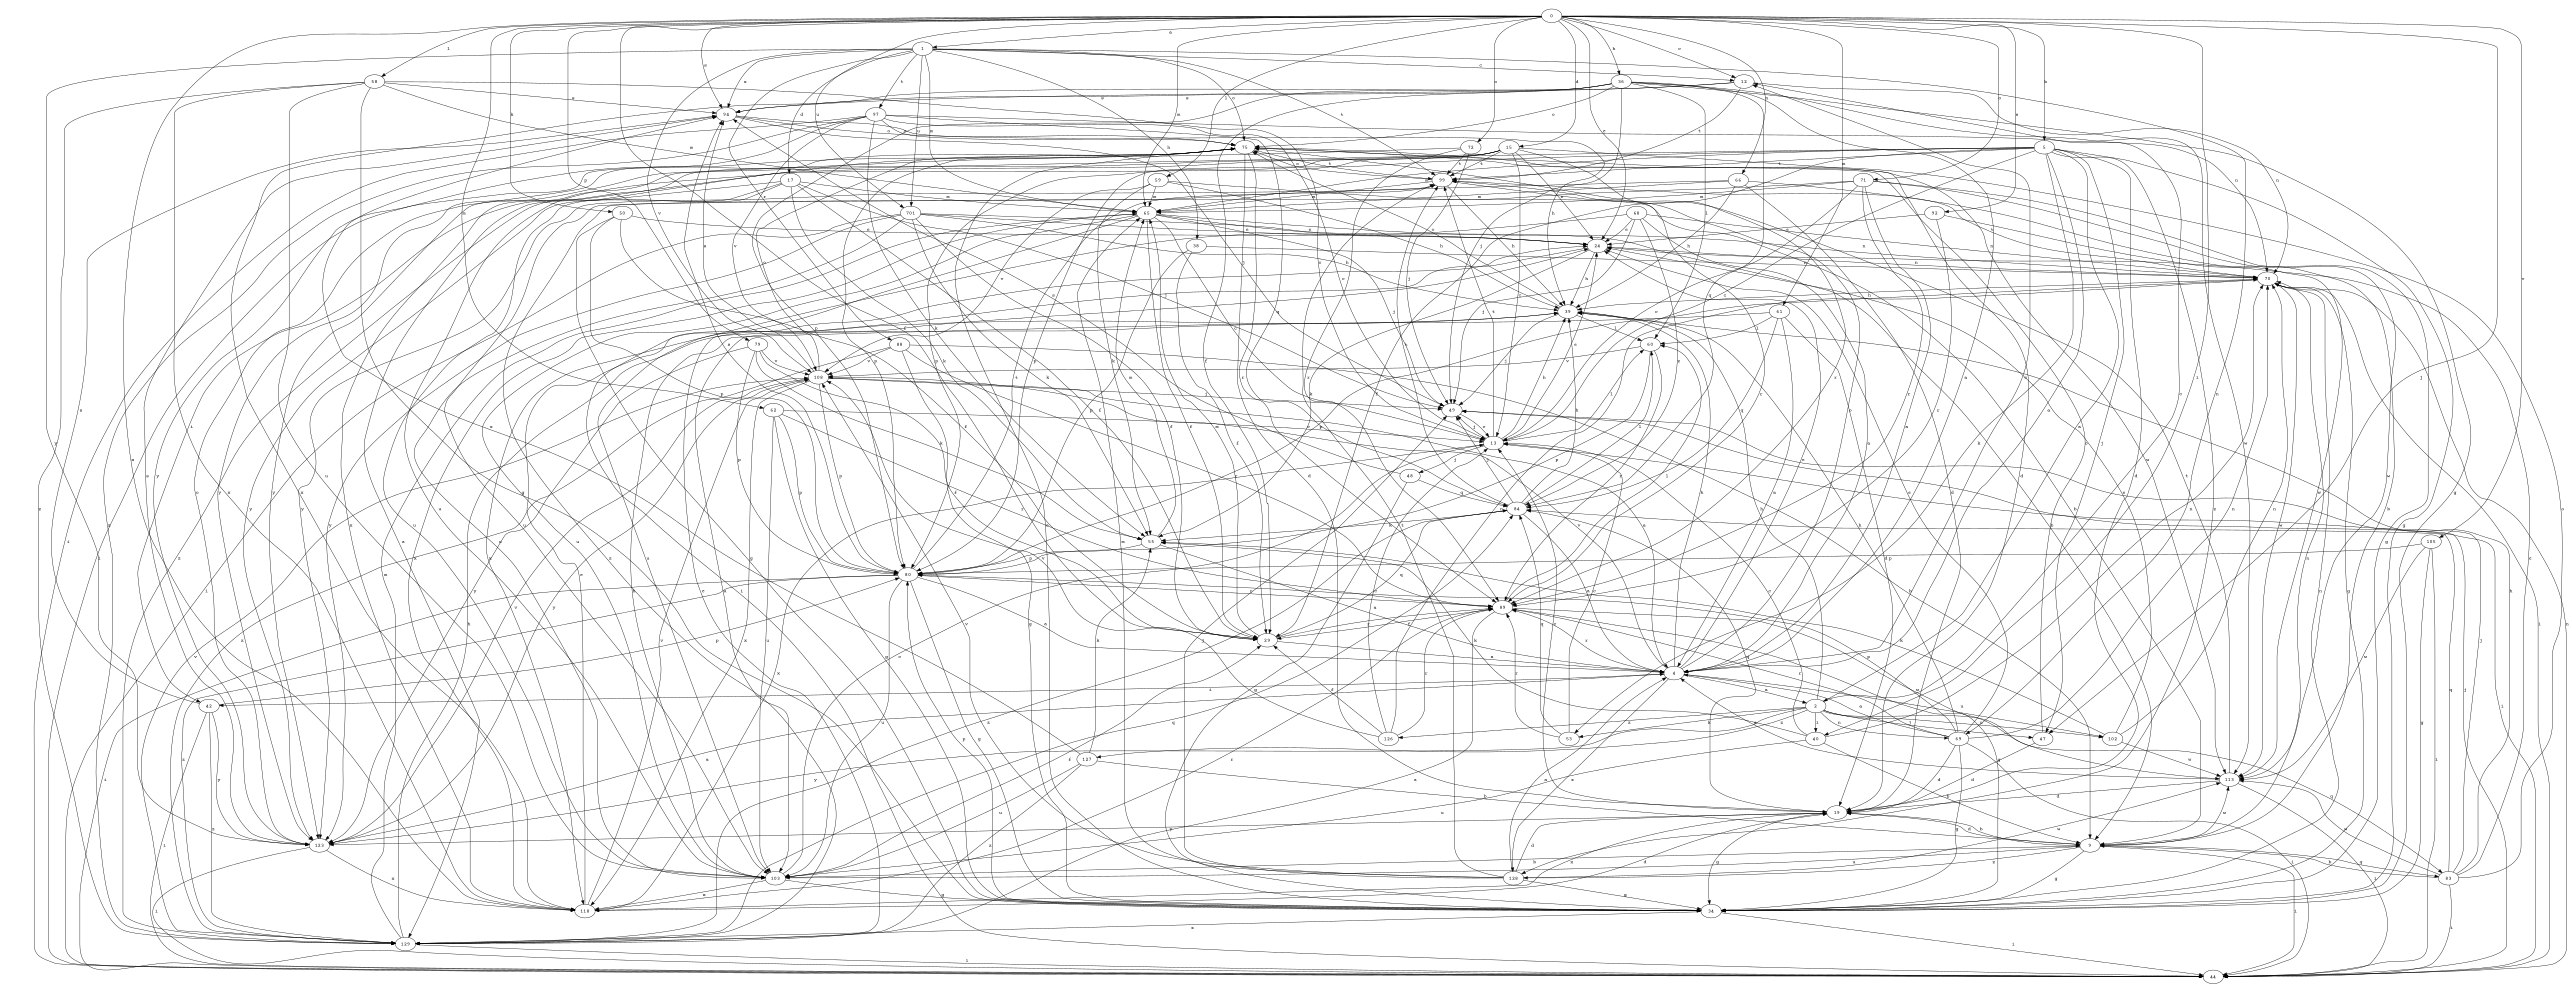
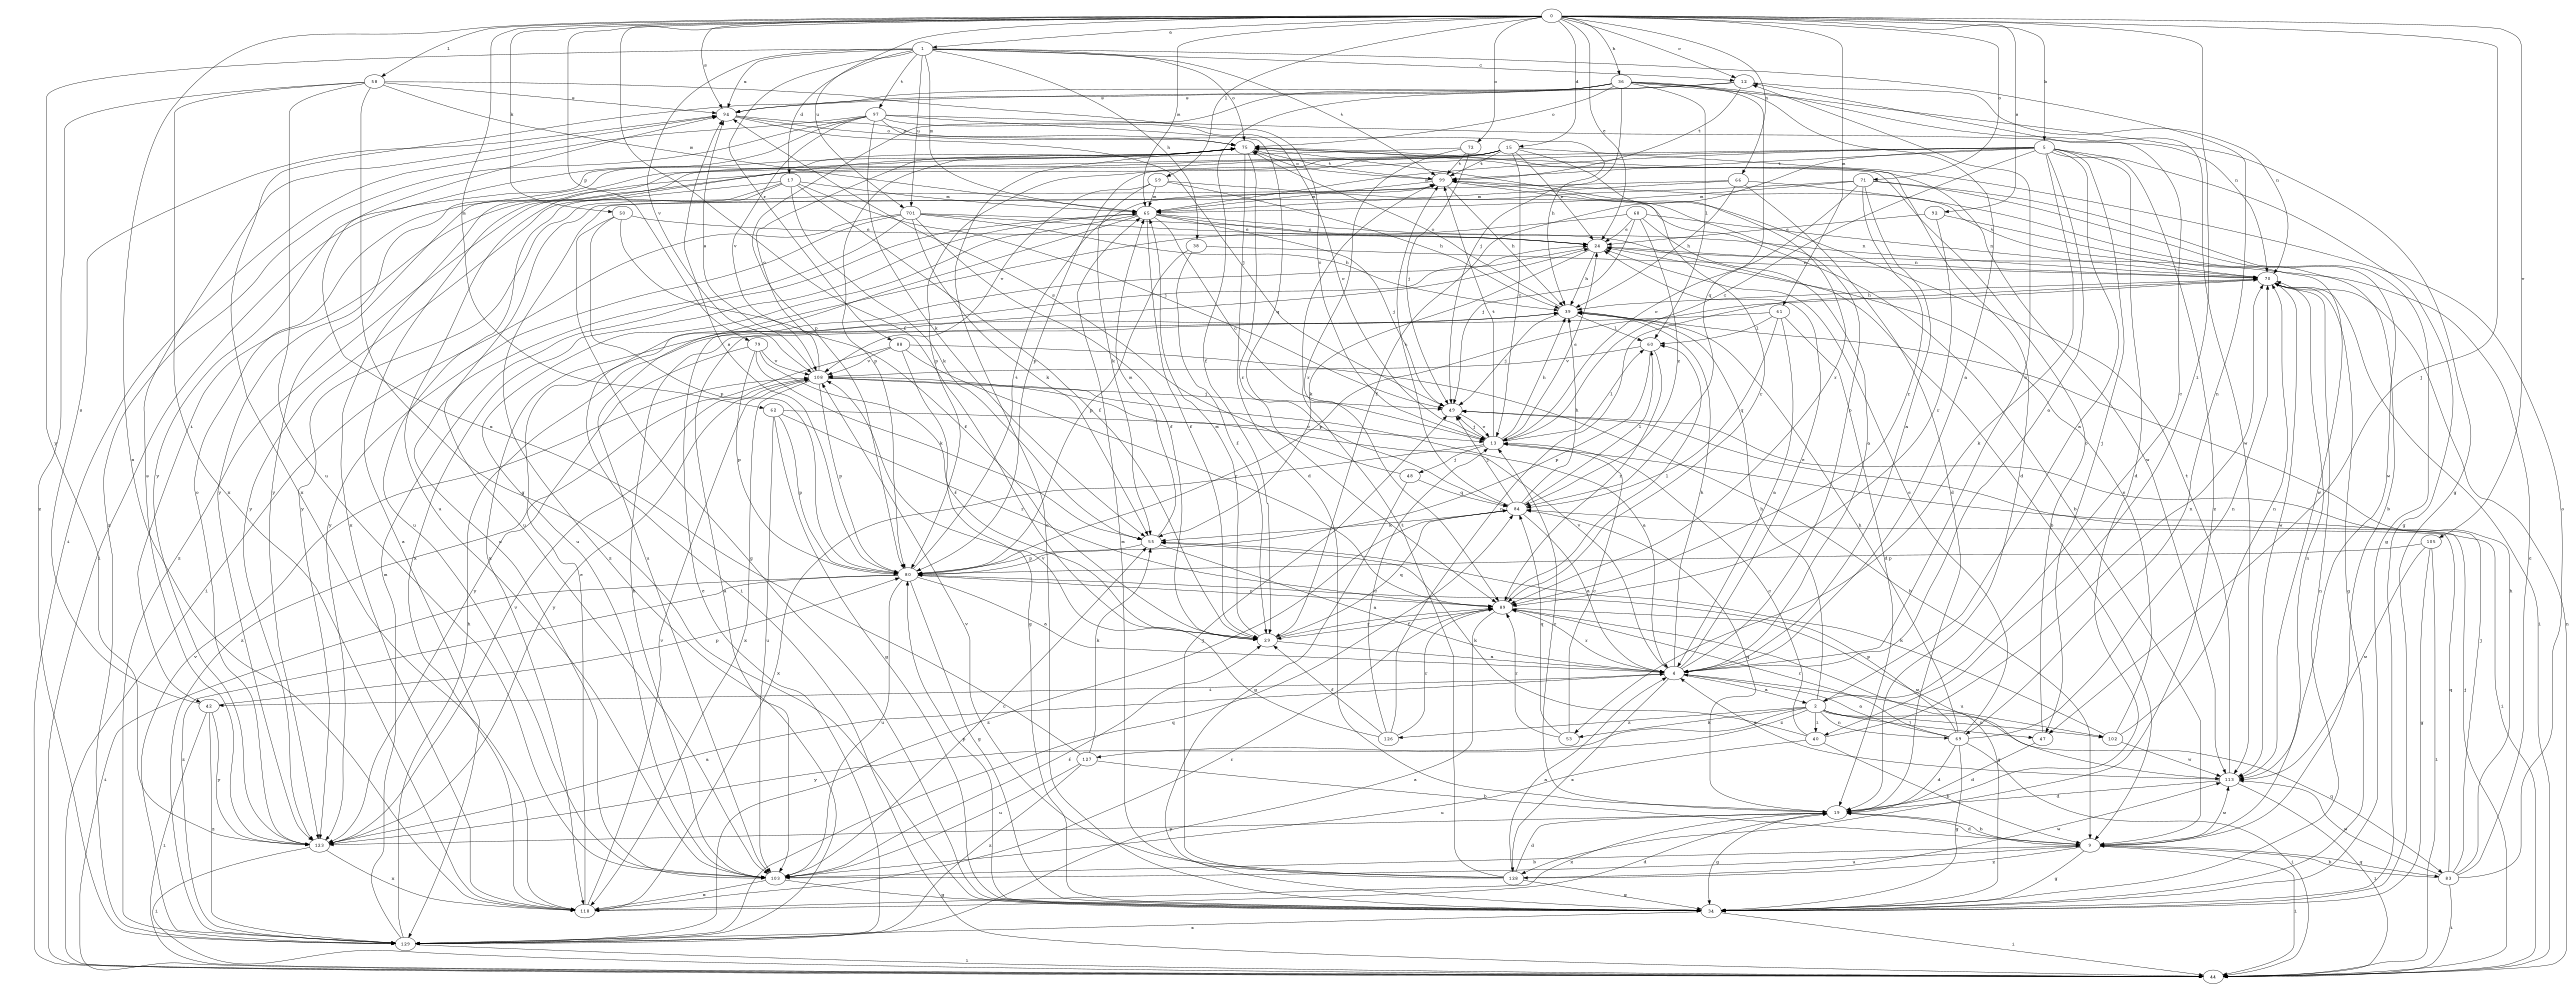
edge "103" -> "13": now "103" -> "55"
